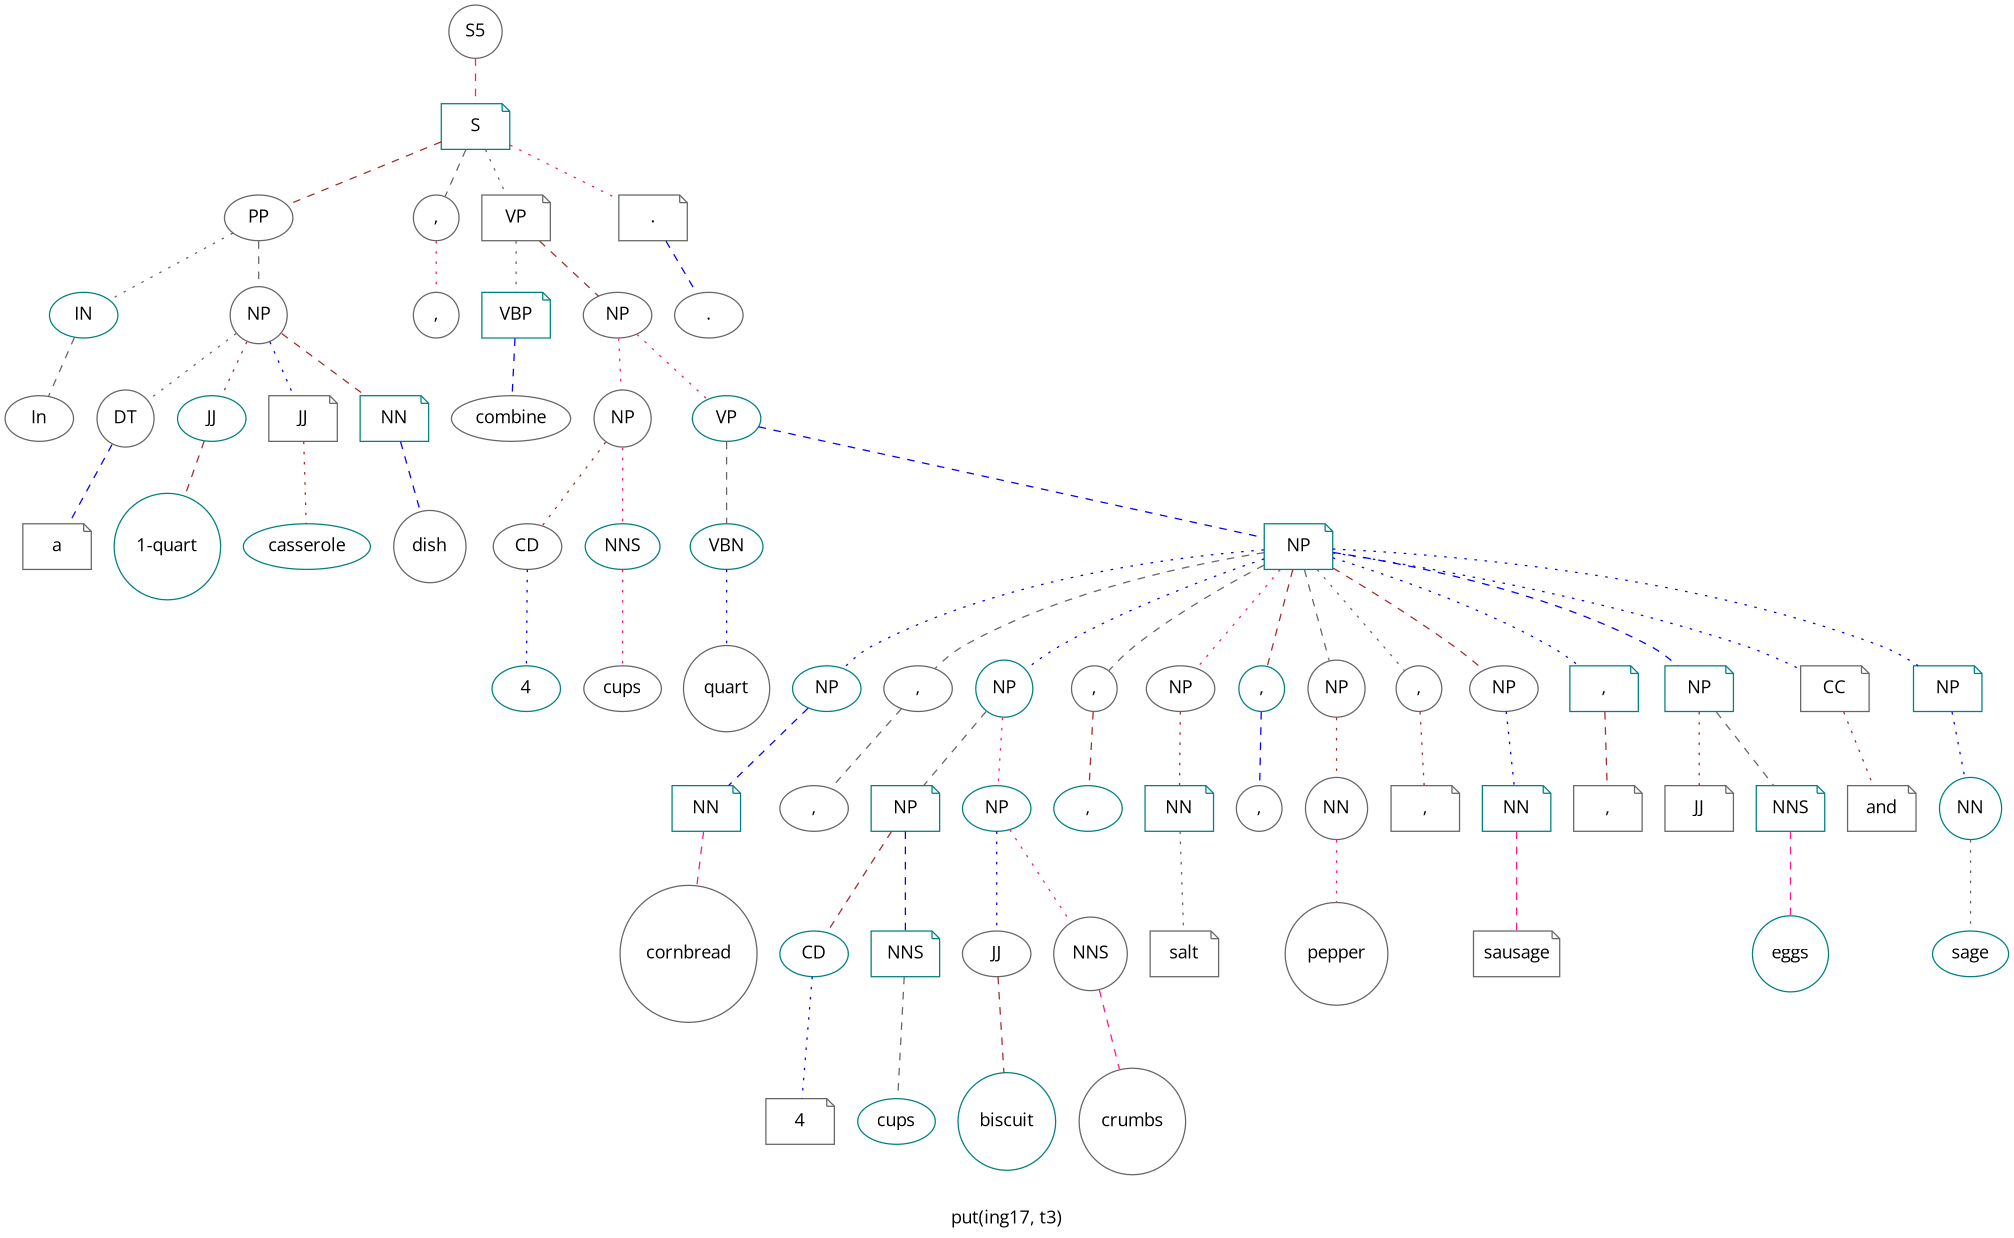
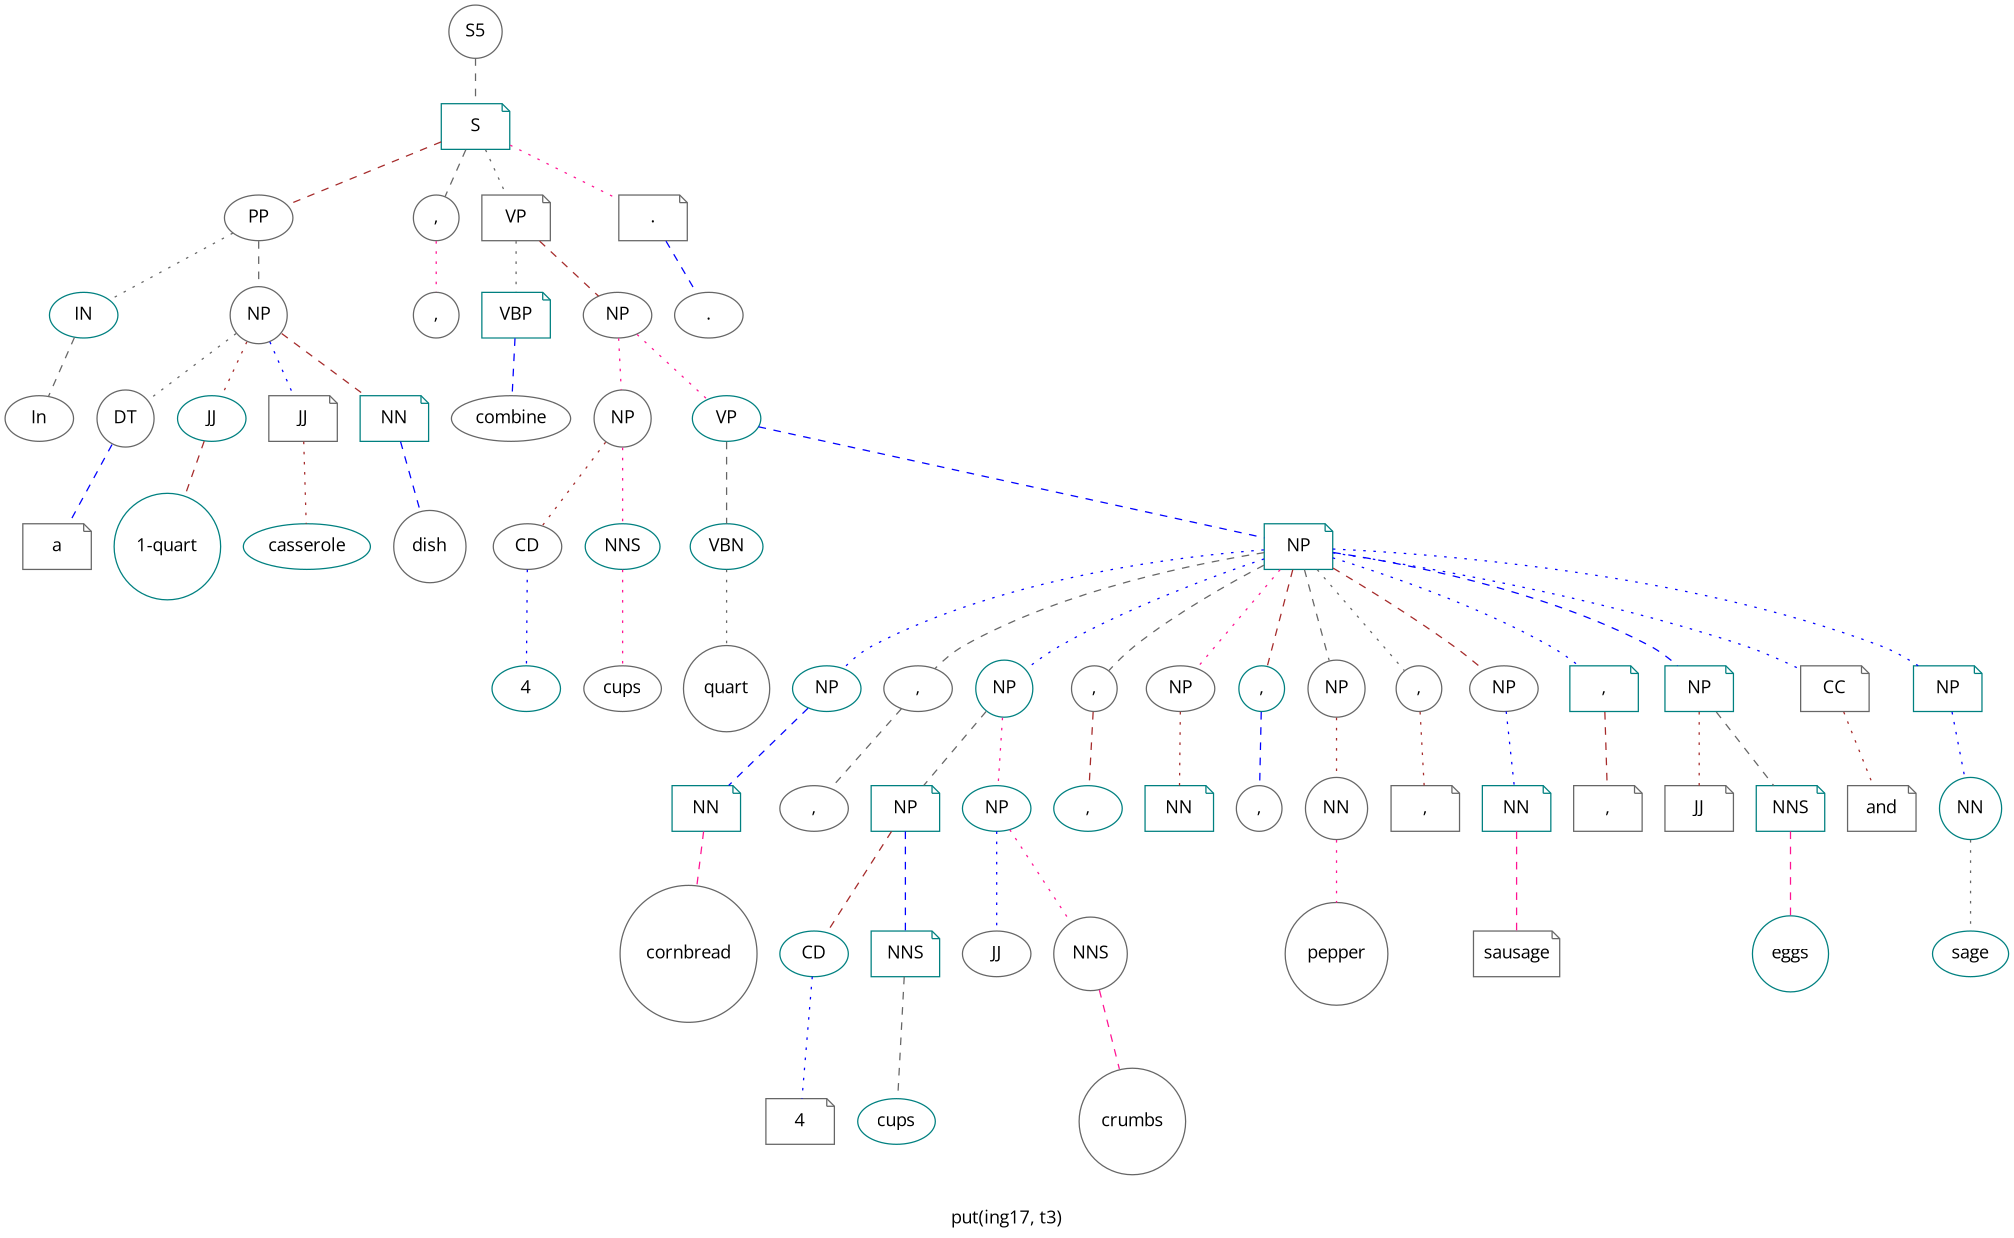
edge "S5" -- "S": color deeppink -> gray40
edge "VBN" -- "quart": color blue -> gray40
node "salt": removed
node "biscuit": removed
